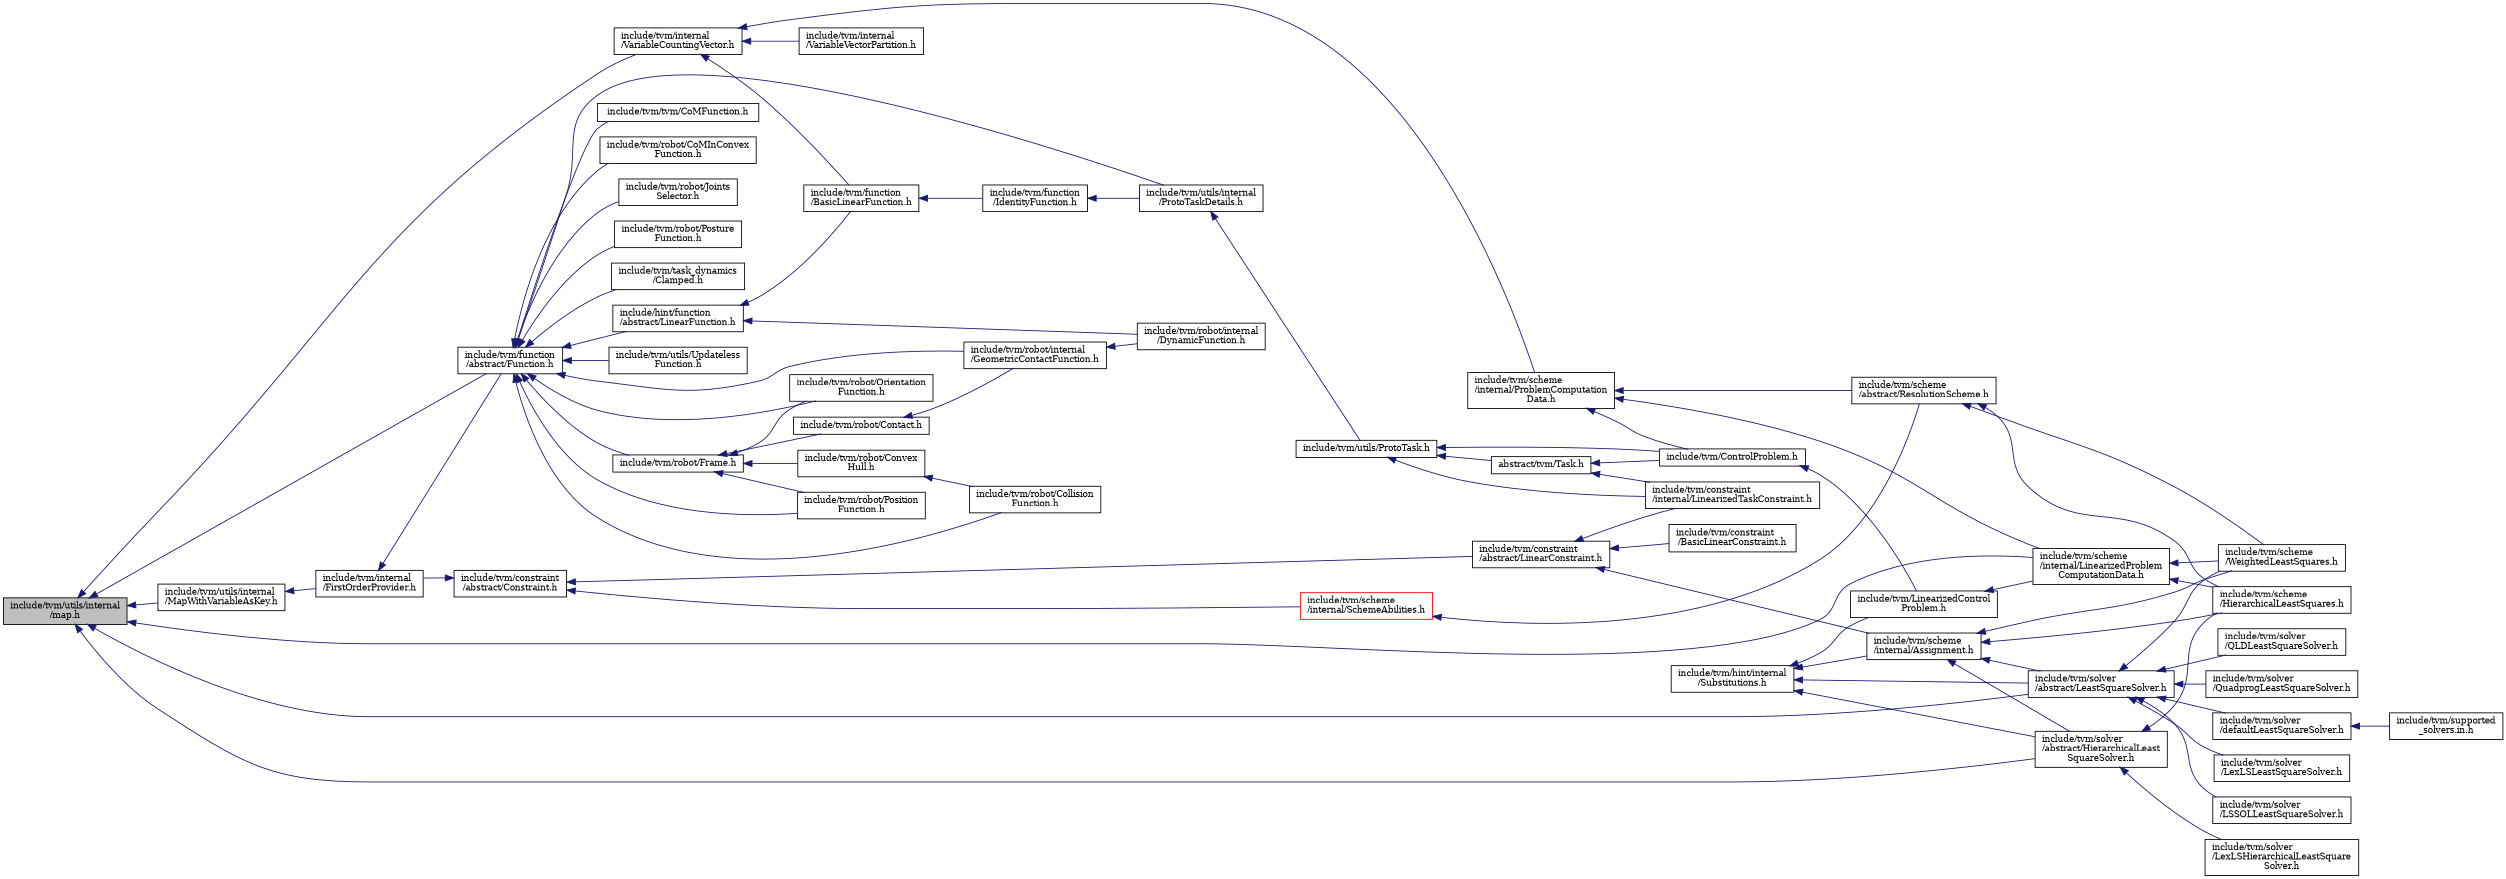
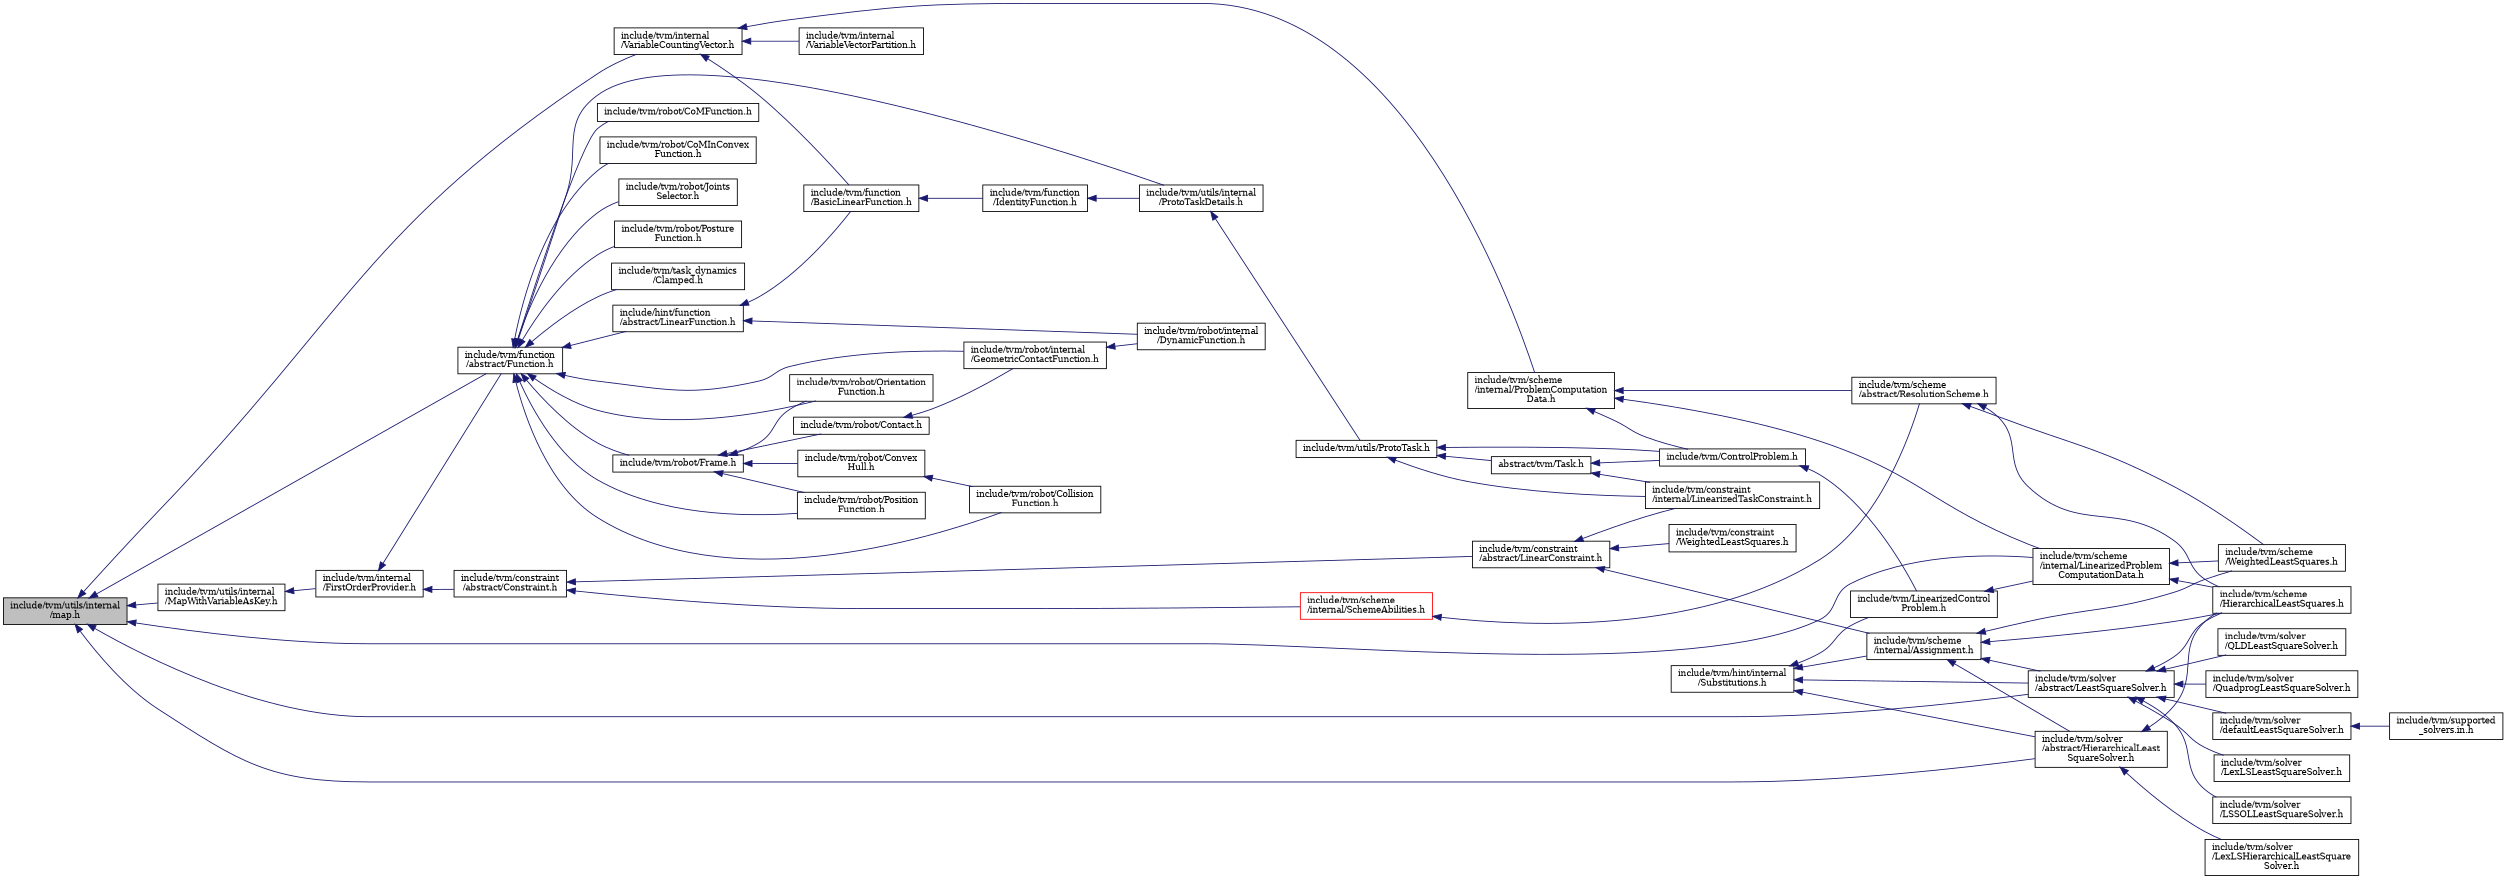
node "include/tvm/tvm/CoMFunction.h": label "include/tvm/tvm/CoMFunction.h" -> "include/tvm/robot/CoMFunction.h"
node "include/tvm/utils/Updateless Function.h": removed
node "include/tvm/constraint /BasicLinearConstraint.h": label "include/tvm/constraint /BasicLinearConstraint.h" -> "include/tvm/constraint /WeightedLeastSquares.h"
edge "include/tvm/internal /FirstOrderProvider.h" -> "include/tvm/constraint /abstract/Constraint.h": reversed
edge "include/tvm/scheme /WeightedLeastSquares.h" -> "include/tvm/solver /abstract/LeastSquareSolver.h": now "include/tvm/scheme /HierarchicalLeastSquares.h" -> "include/tvm/solver /abstract/LeastSquareSolver.h"
